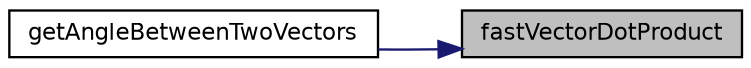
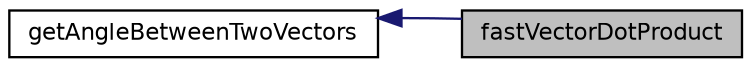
edge "getAngleBetweenTwoVectors" -> "fastVectorDotProduct": reversed
